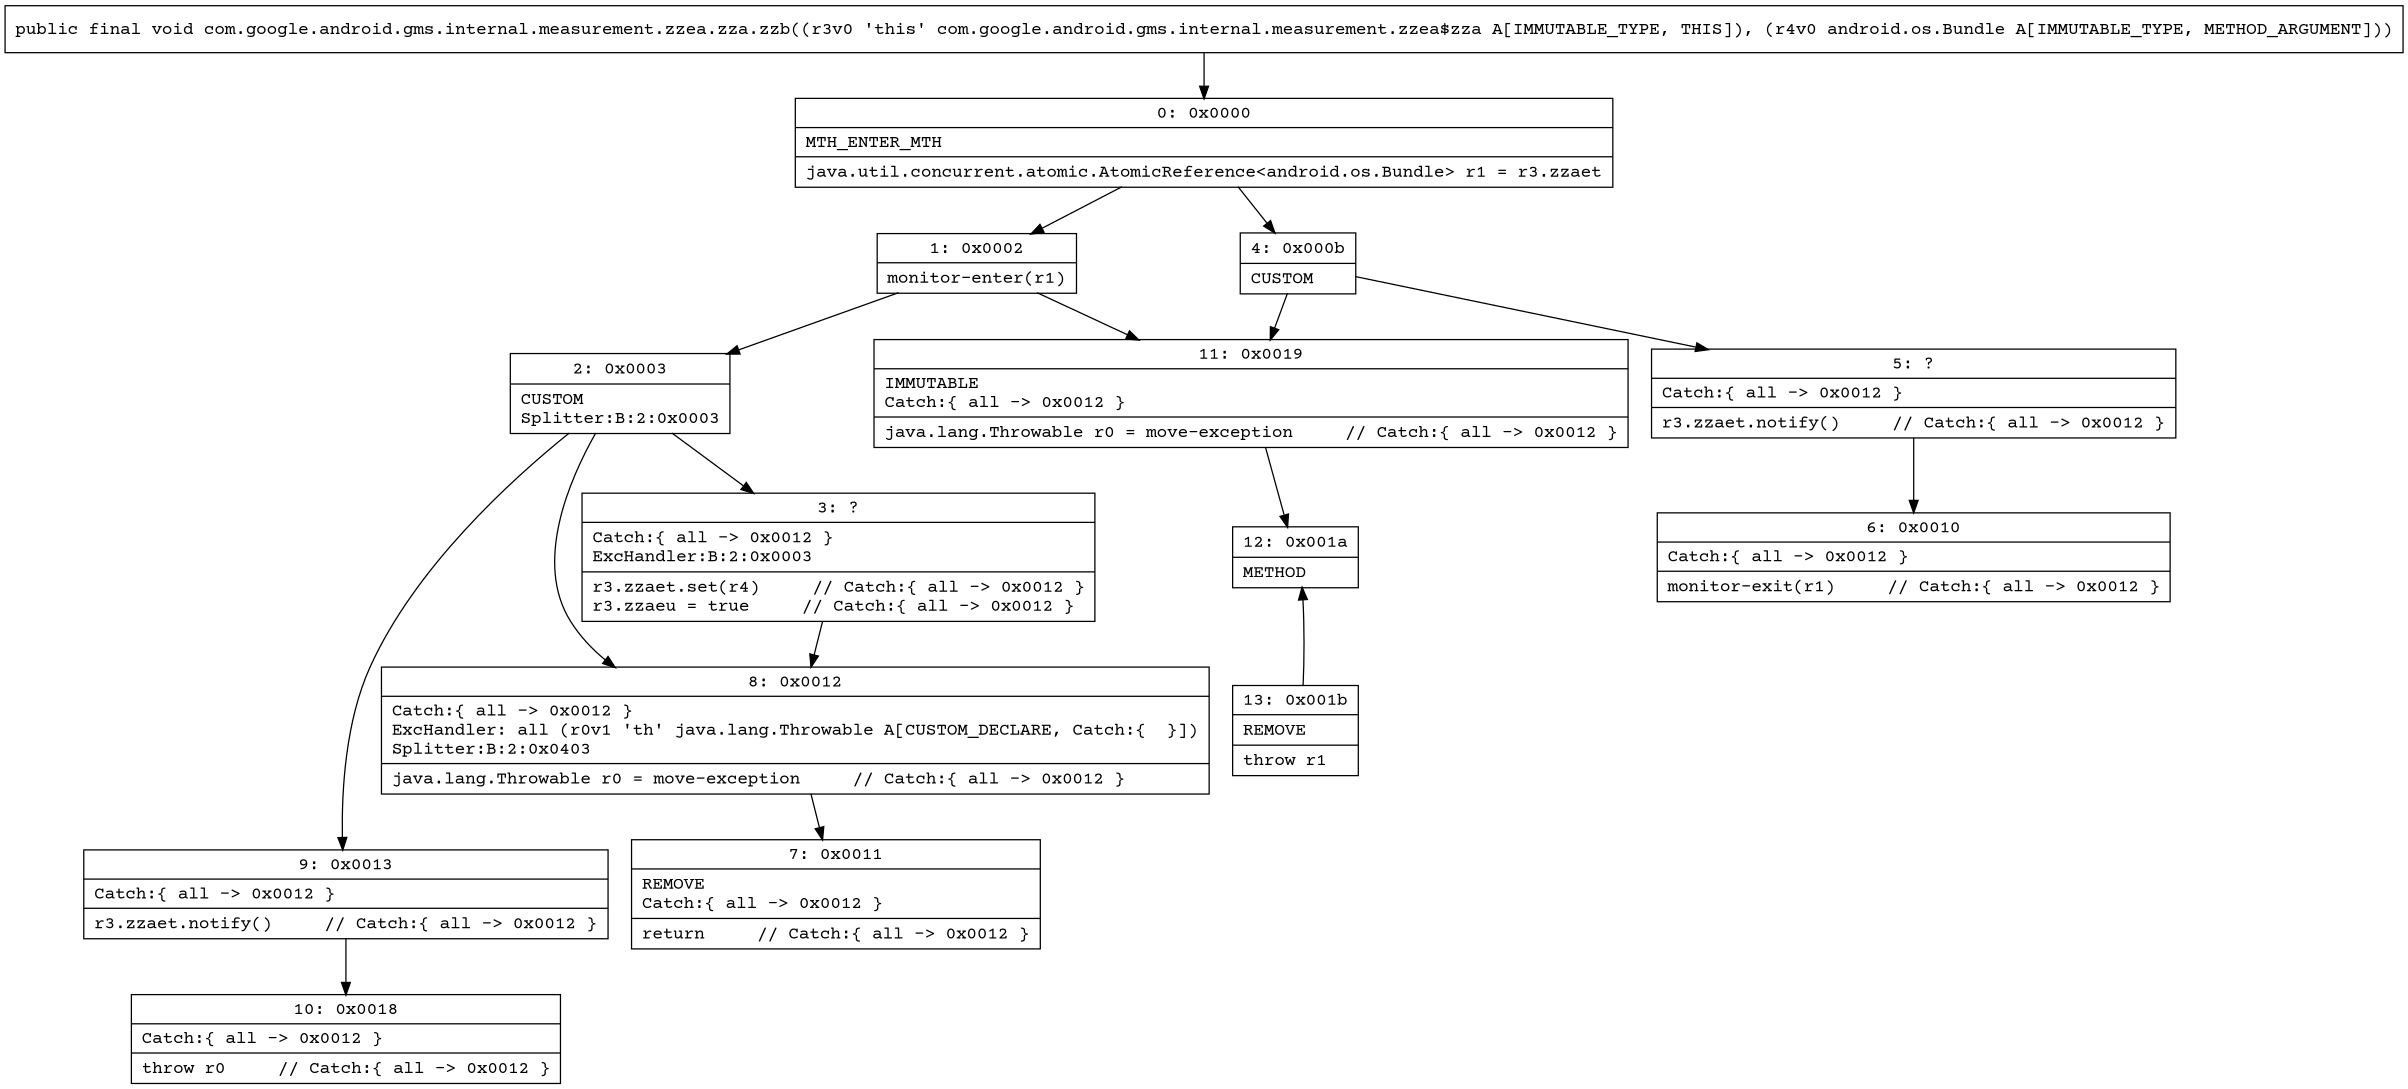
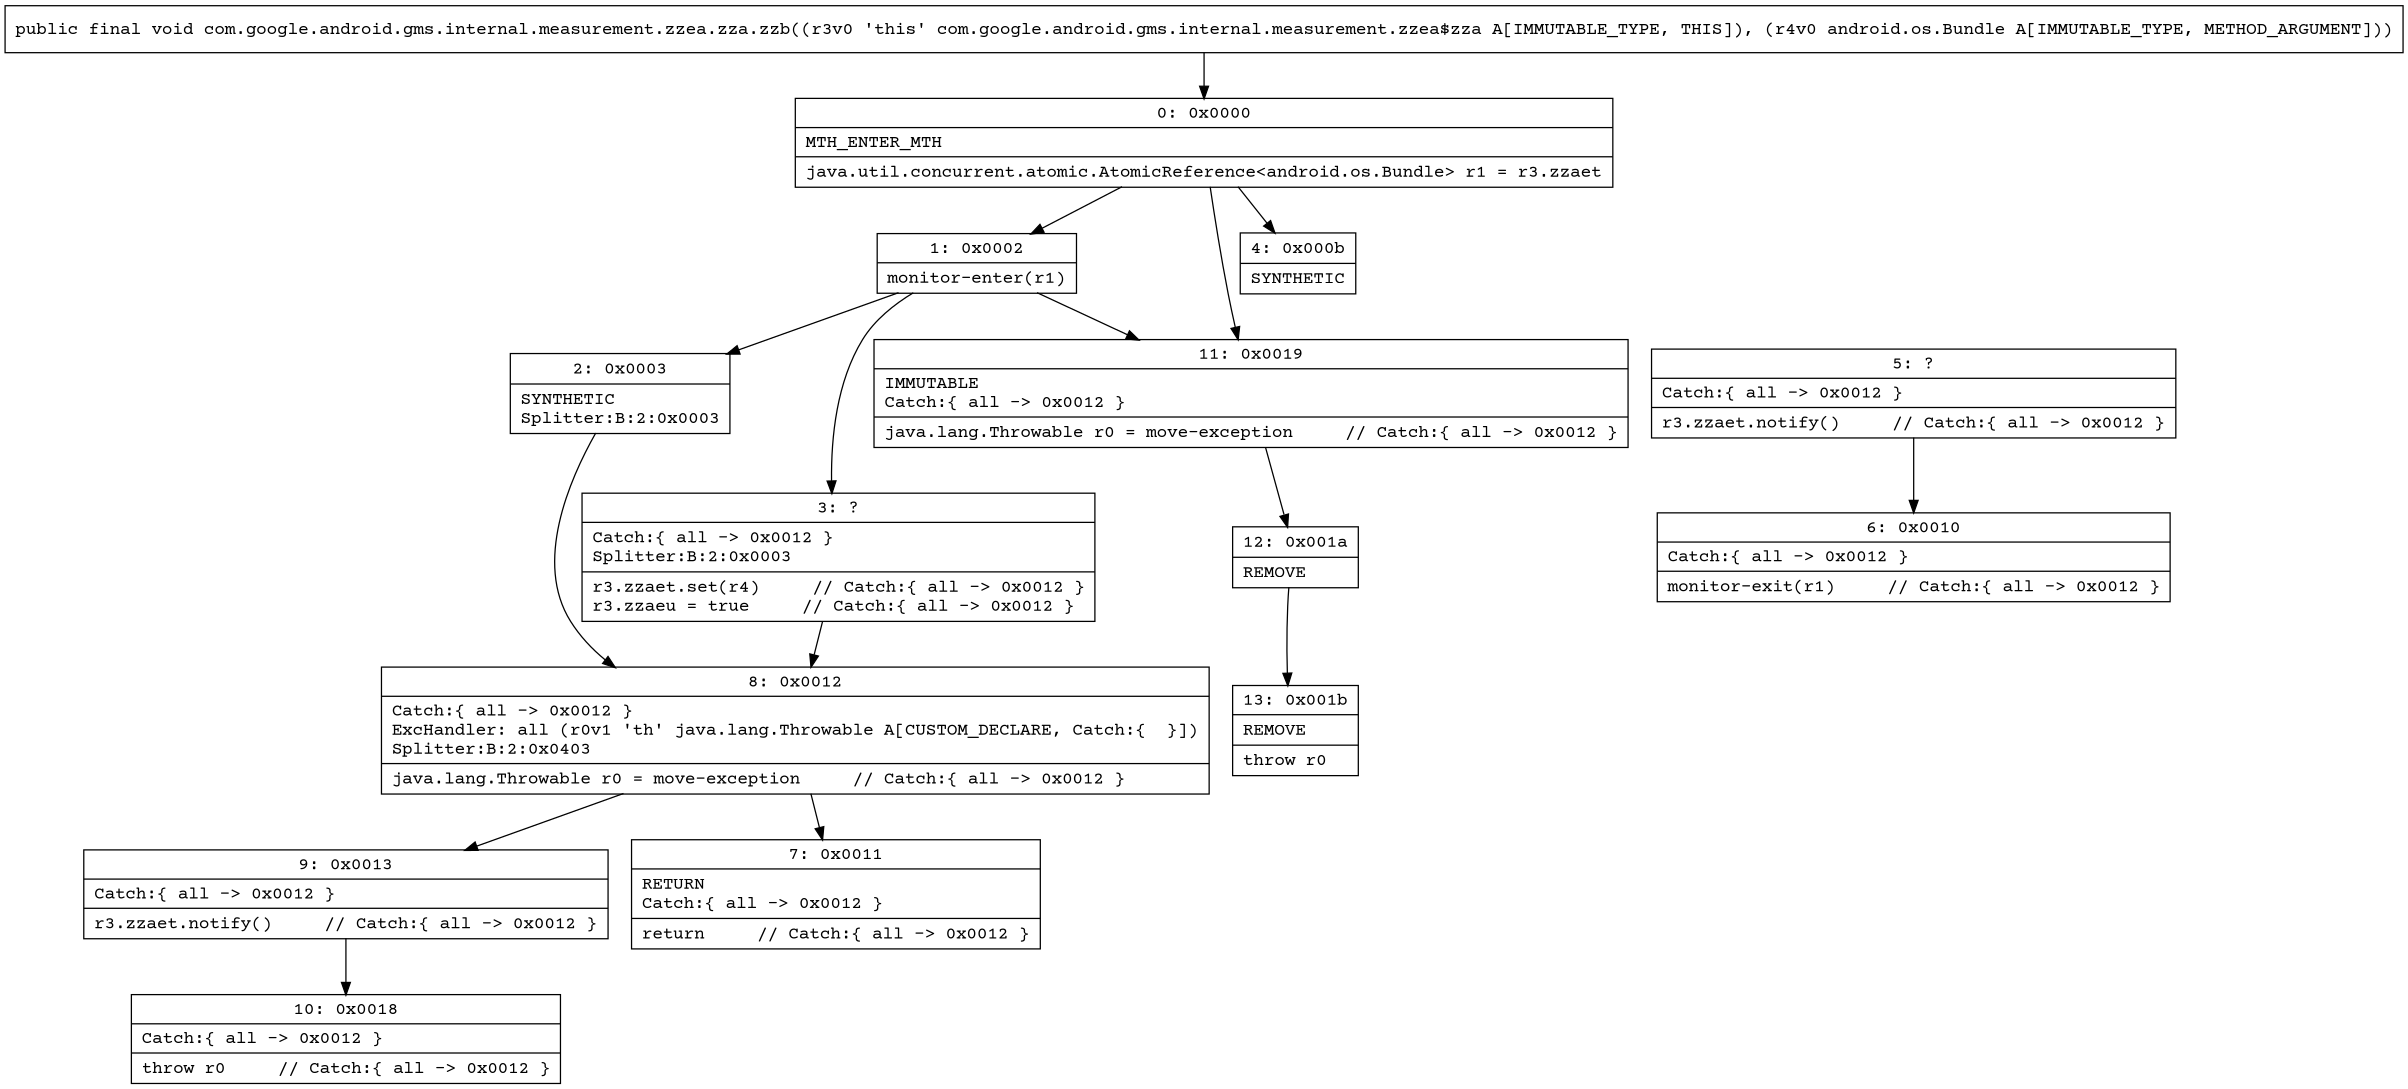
node "4: 0x000b": text "CUSTOM" -> "SYNTHETIC"
edge "4: 0x000b" -> "11: 0x0019": now "0: 0x0000" -> "11: 0x0019"
edge "4: 0x000b" -> "5: ?": removed
node "2: 0x0003": text "CUSTOM" -> "SYNTHETIC"
edge "2: 0x0003" -> "3: ?": now "1: 0x0002" -> "3: ?"
node "3: ?": text "ExcHandler:B:2:0x0003" -> "Splitter:B:2:0x0003"
node "12: 0x001a": text "METHOD" -> "REMOVE"
edge "2: 0x0003" -> "9: 0x0013": now "8: 0x0012" -> "9: 0x0013"
edge "13: 0x001b" -> "12: 0x001a": reversed
node "13: 0x001b": text "throw r1" -> "throw r0"
node "7: 0x0011": text "REMOVE" -> "RETURN"
